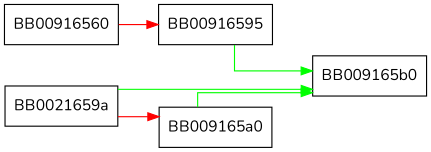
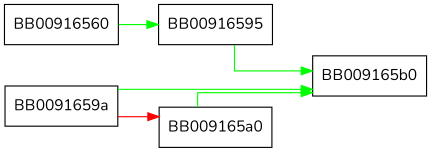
edge "BB00916560" -> "BB00916595": color red -> green
node "BB0021659a": label "BB0021659a" -> "BB0091659a"
